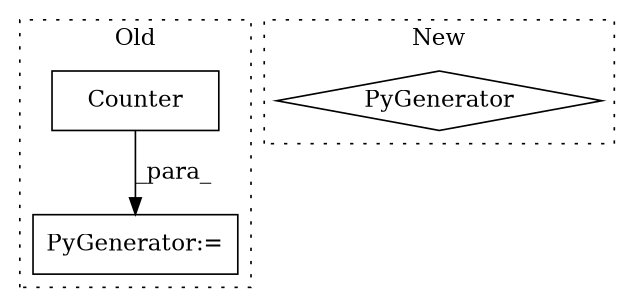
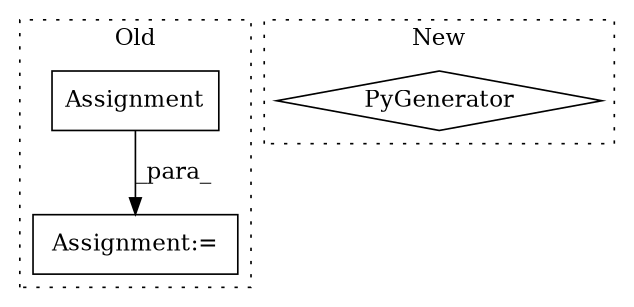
node "Counter": label "Counter" -> "Assignment"
node "PyGenerator:=": label "PyGenerator:=" -> "Assignment:="
